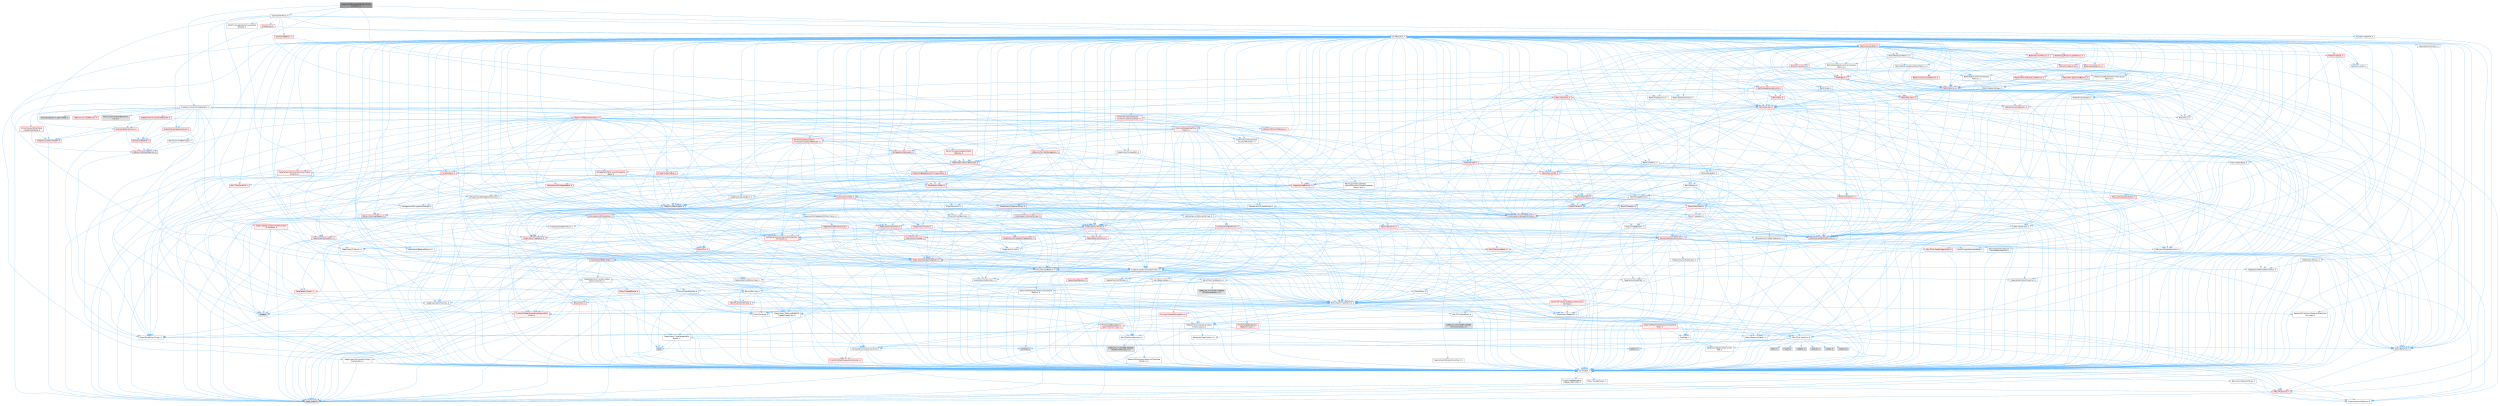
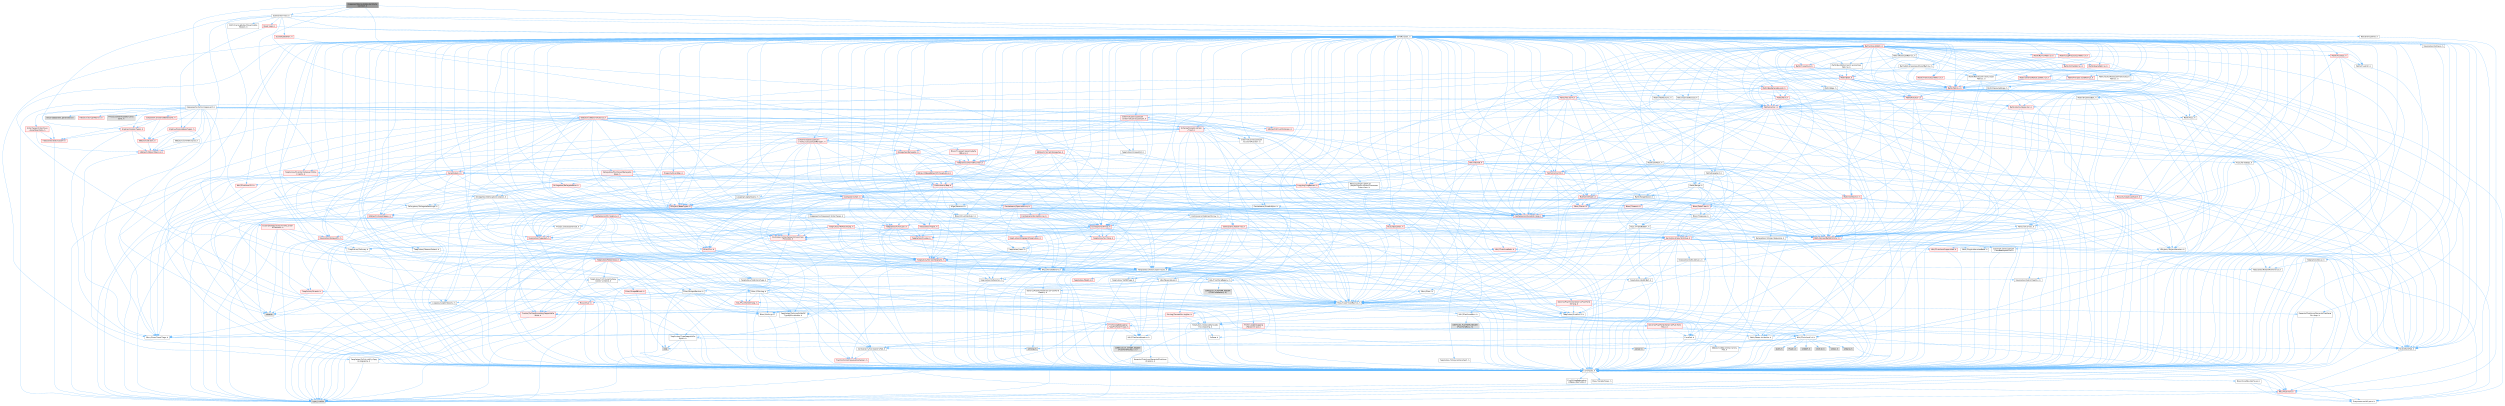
node "RotationTranslation.h": label "RotationTranslation.h" -> "IsEnum.h"
